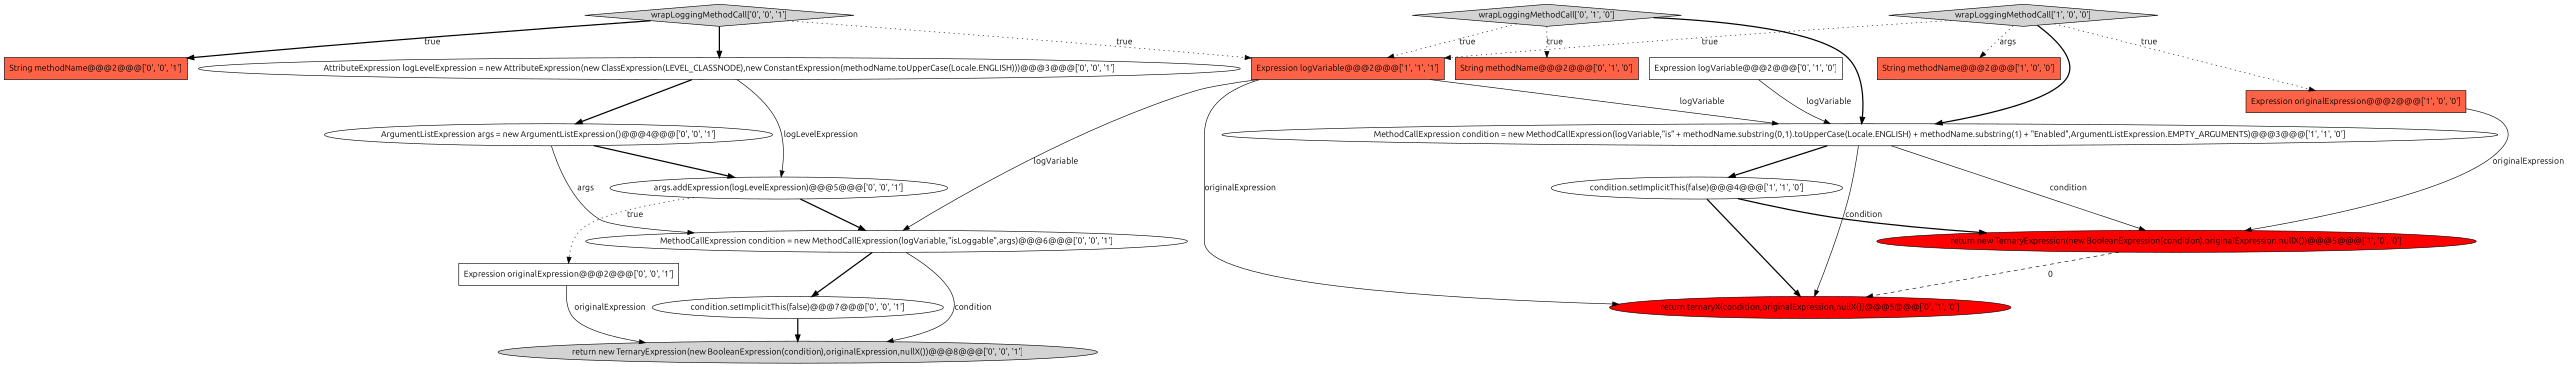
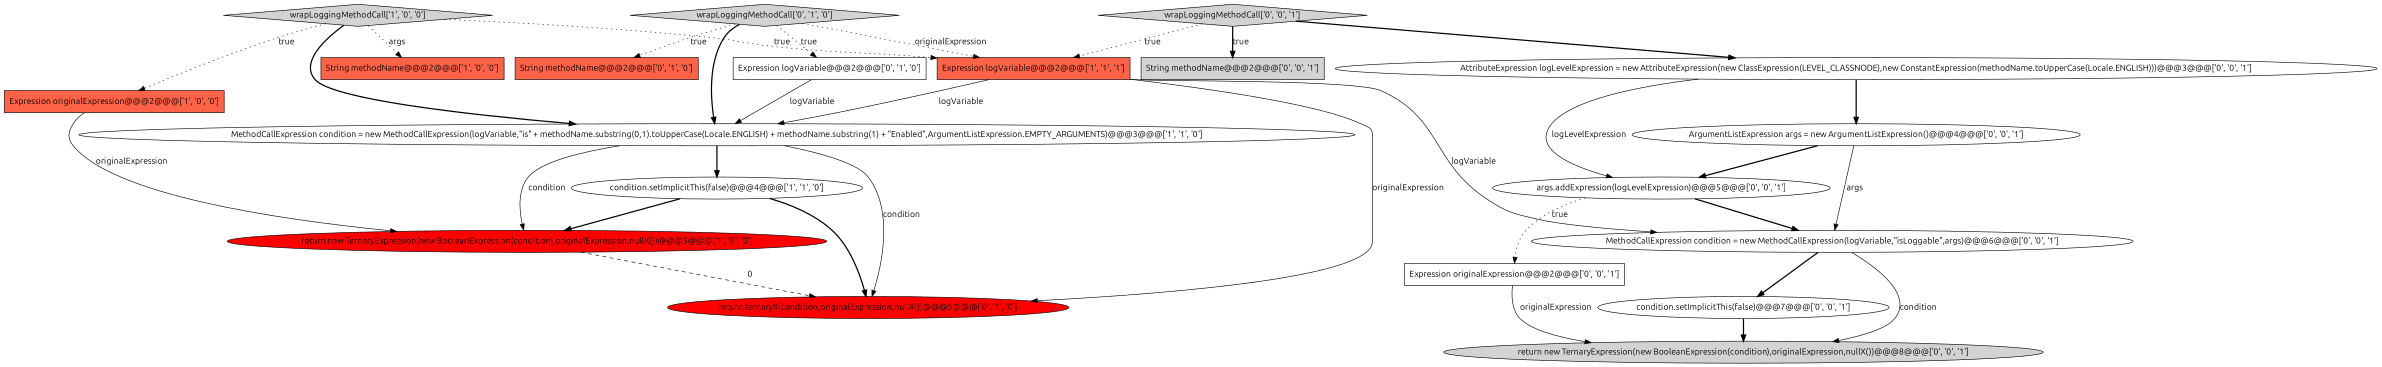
edge "wrapLoggingMethodCall['0', '1', '0']" -> "Expression logVariable@@@2@@@['0', '1', '0']": added, label "true"
edge "wrapLoggingMethodCall['0', '1', '0']" -> "Expression logVariable@@@2@@@['1', '1', '1']": label "true" -> "originalExpression"
node "String methodName@@@2@@@['0', '0', '1']": fillcolor tomato -> lightgray
